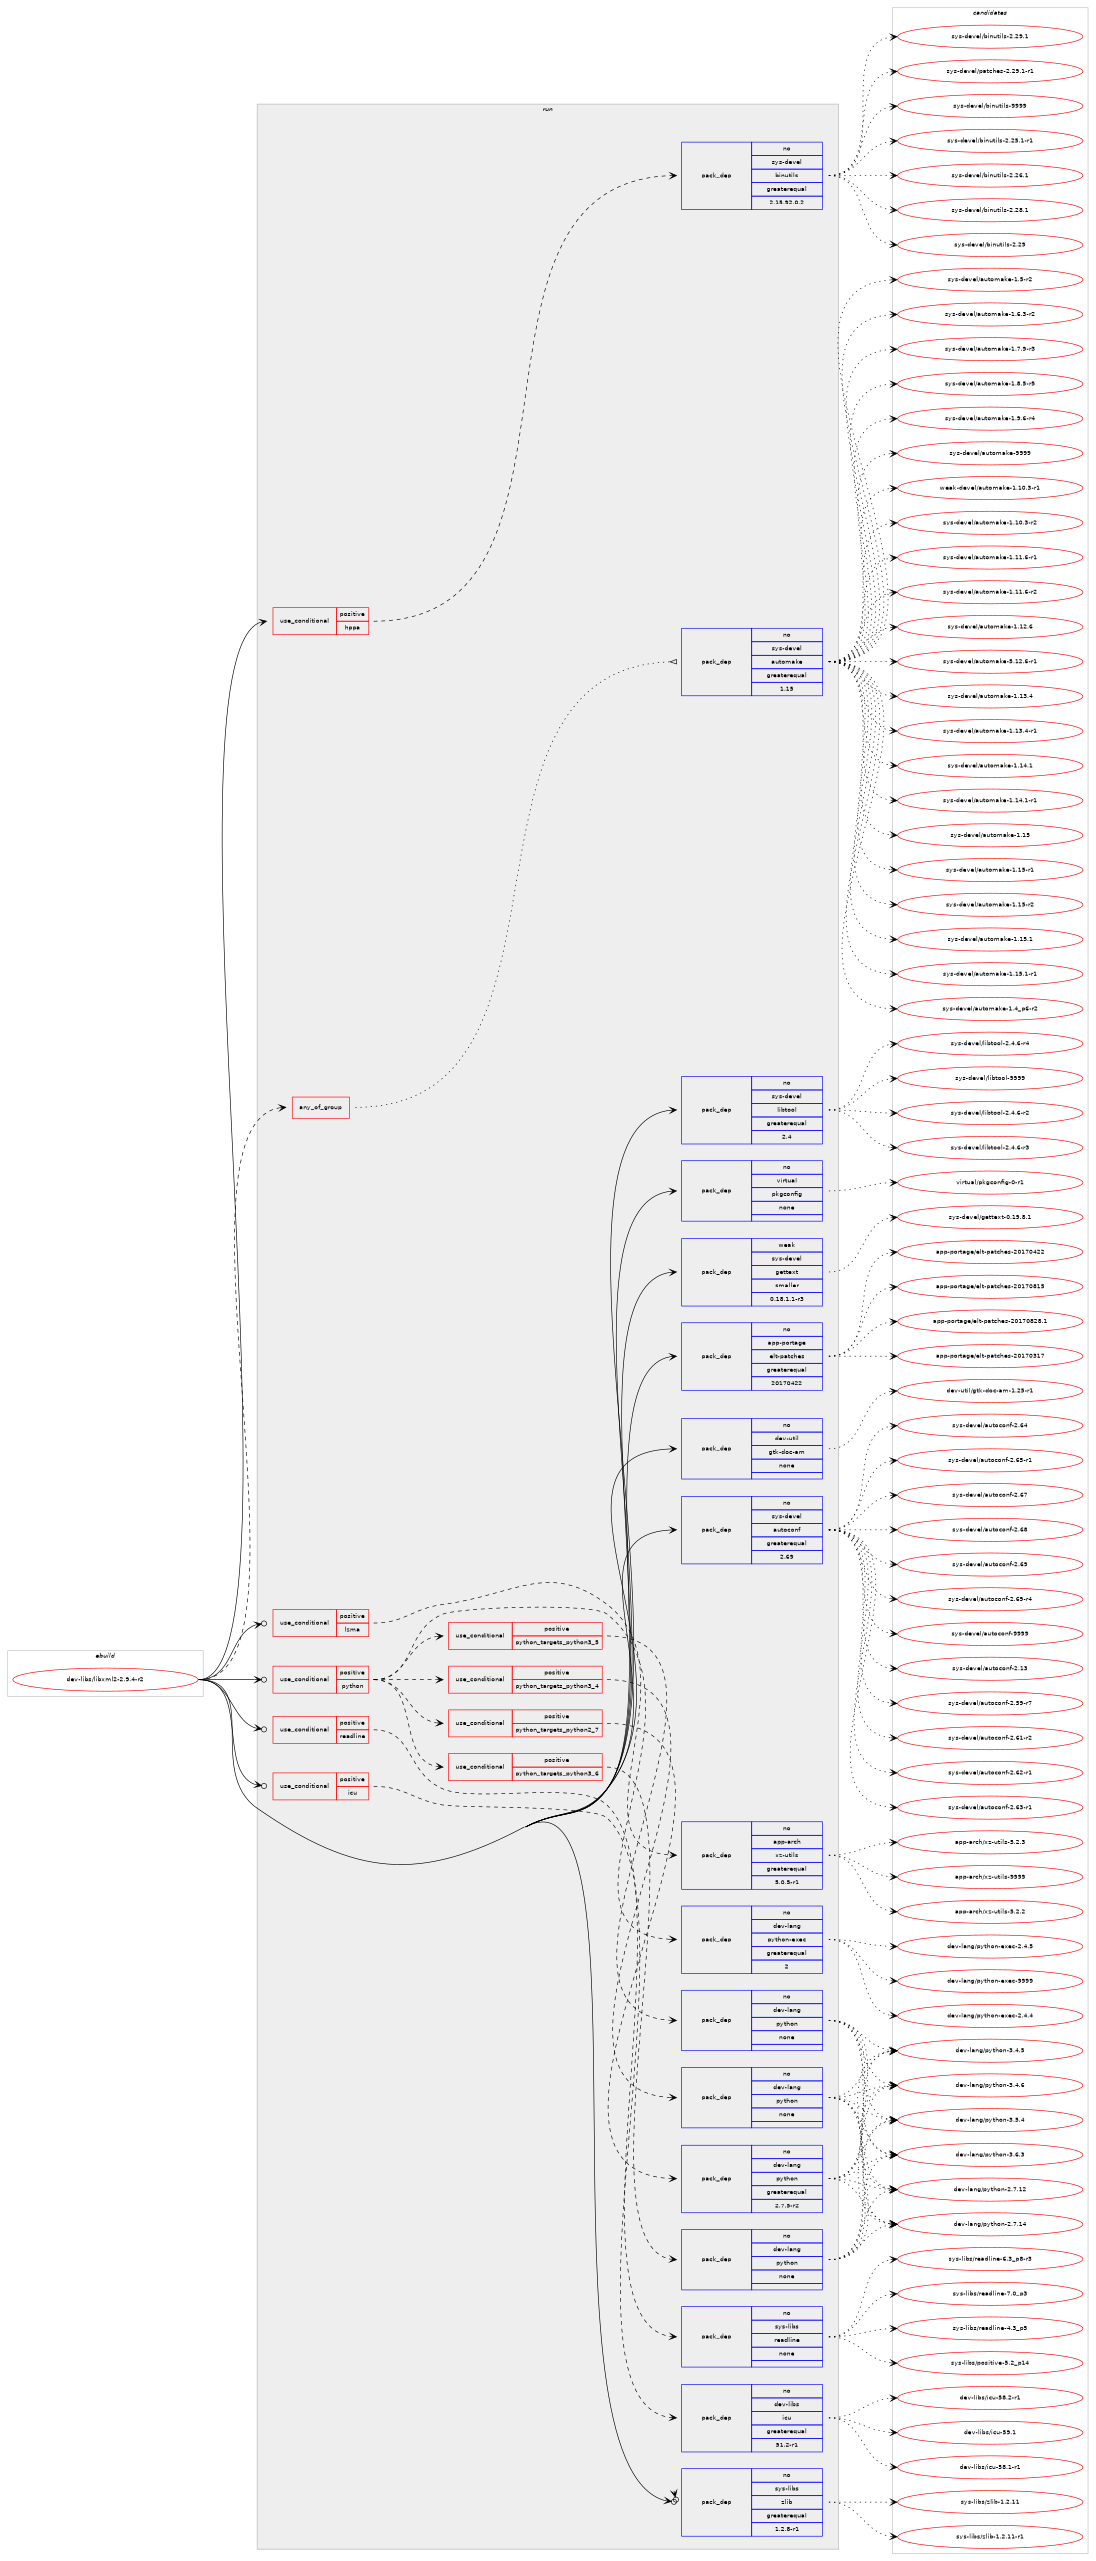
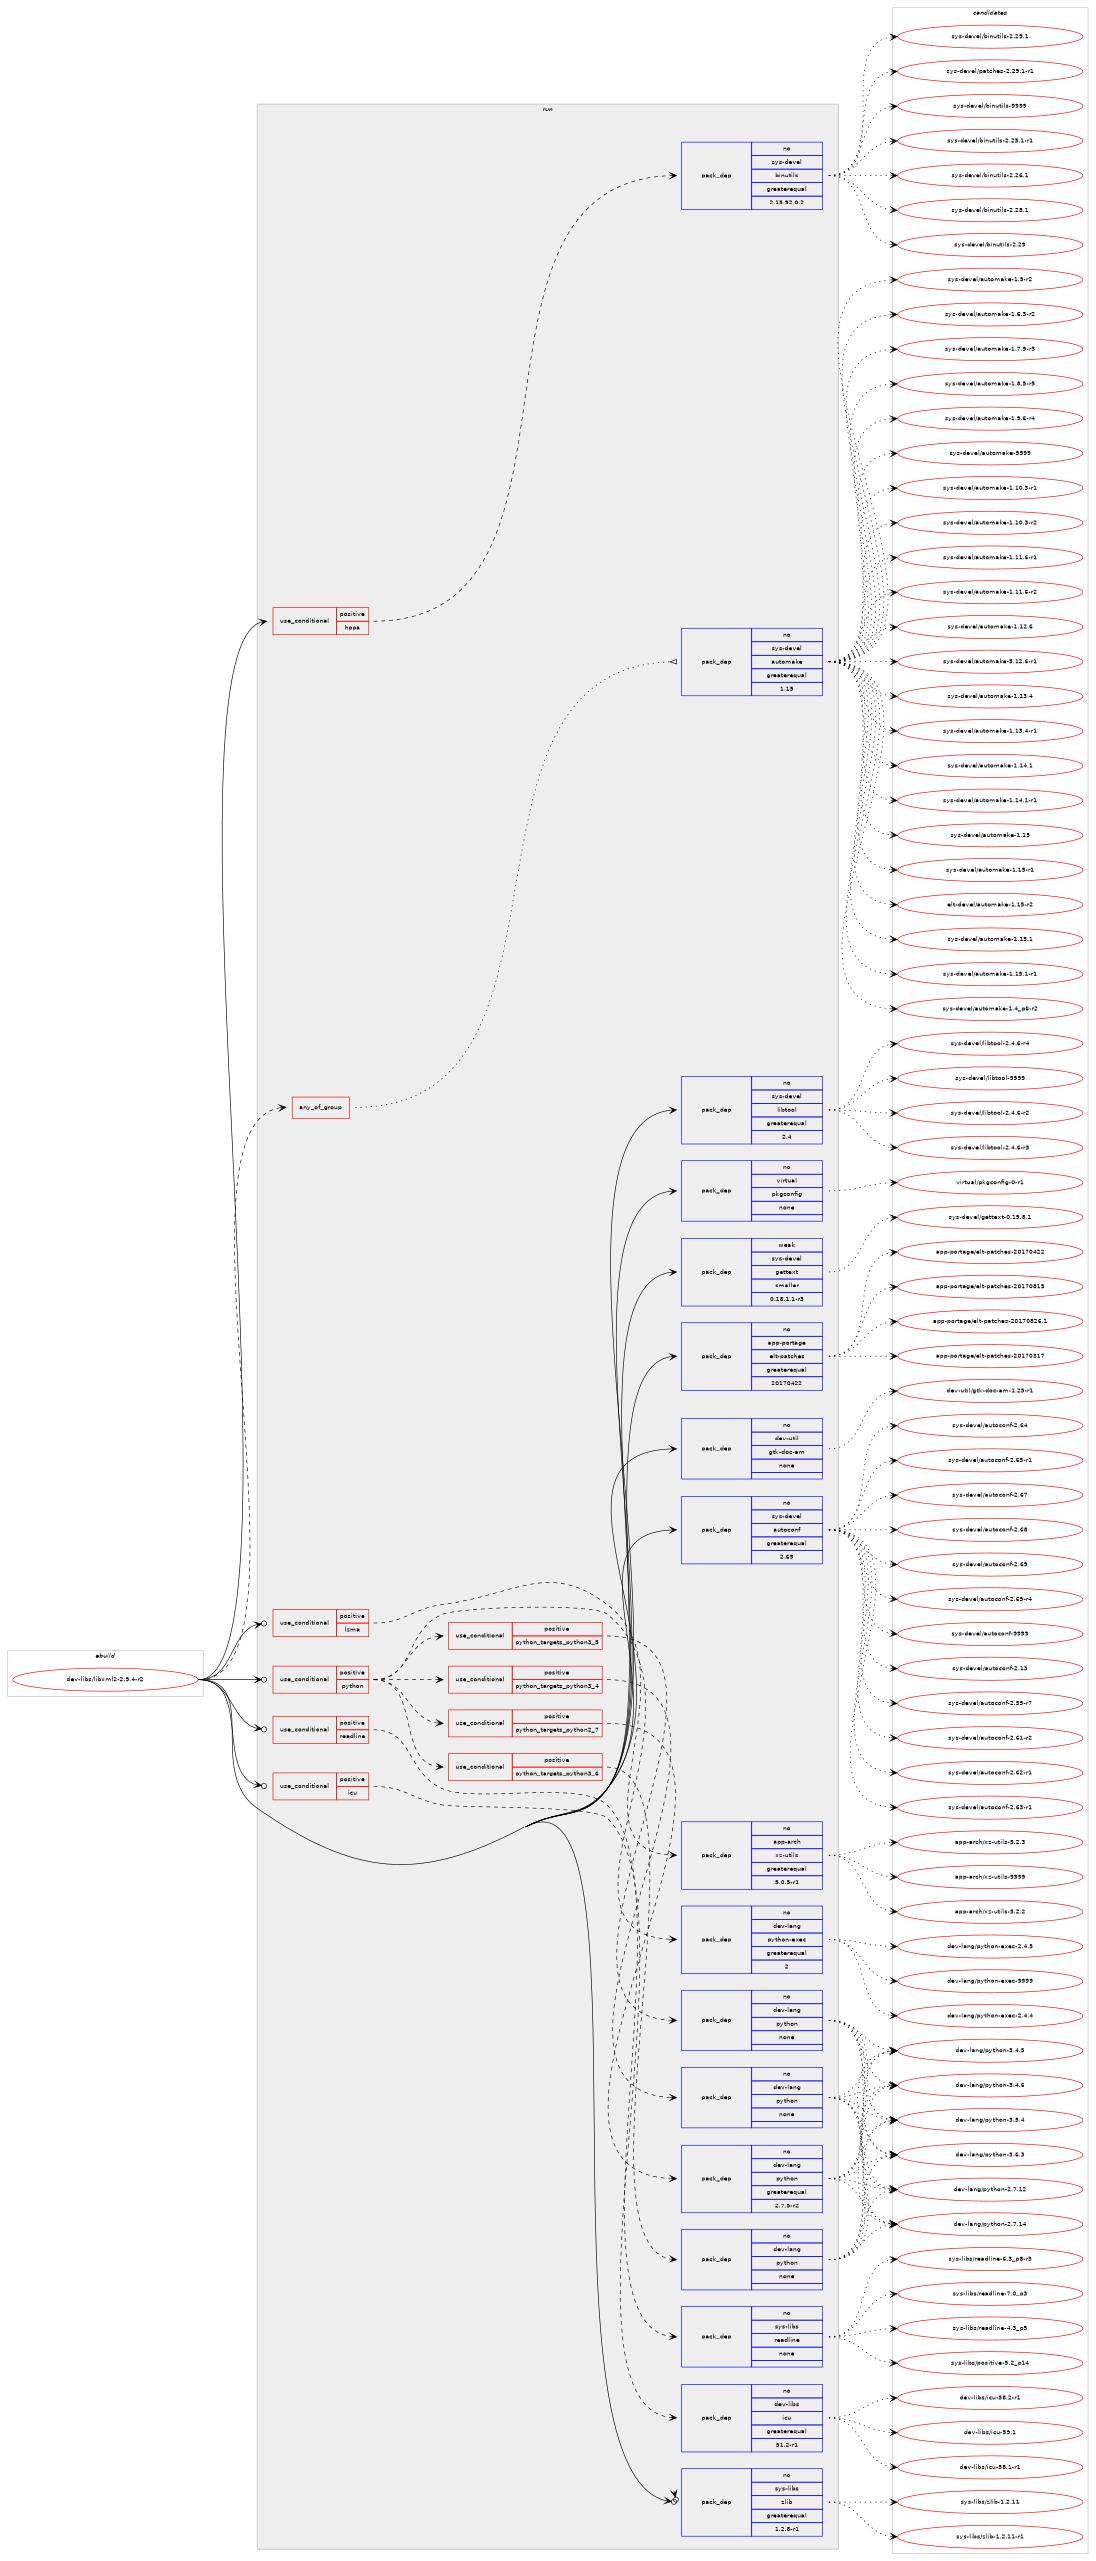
node "weak-devel/automake-1.10.3-r1": label "weak-devel/automake-1.10.3-r1" -> "sys-devel/automake-1.10.3-r1"
node "sys-devel/automake-1.15-r2": label "sys-devel/automake-1.15-r2" -> "elt-devel/automake-1.15-r2"
node "app-portage/elt-patches-20170828.1": label "app-portage/elt-patches-20170828.1" -> "app-portage/elt-patches-20170826.1"
